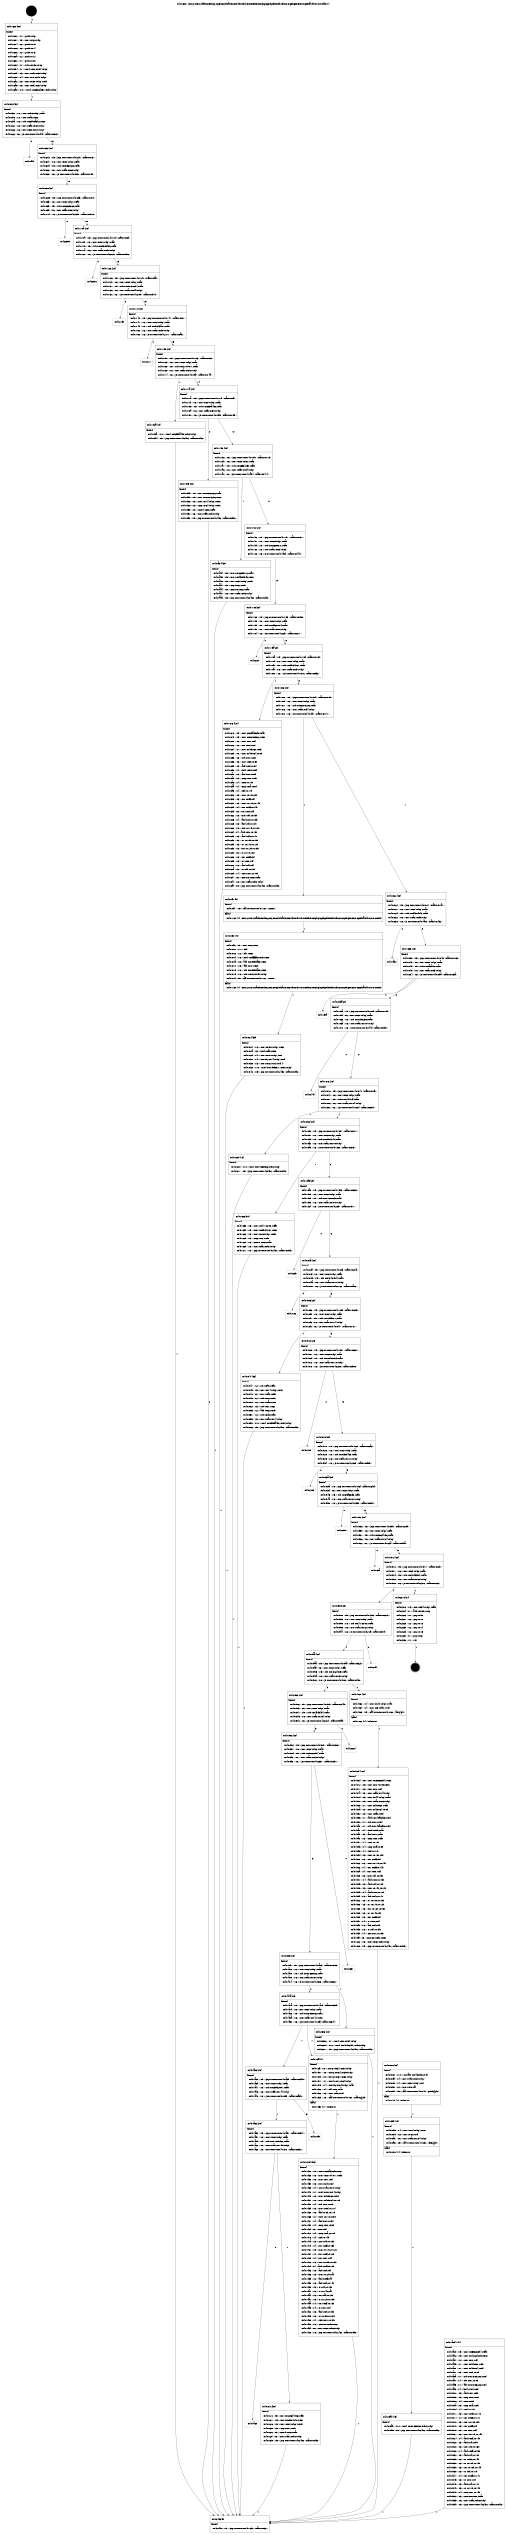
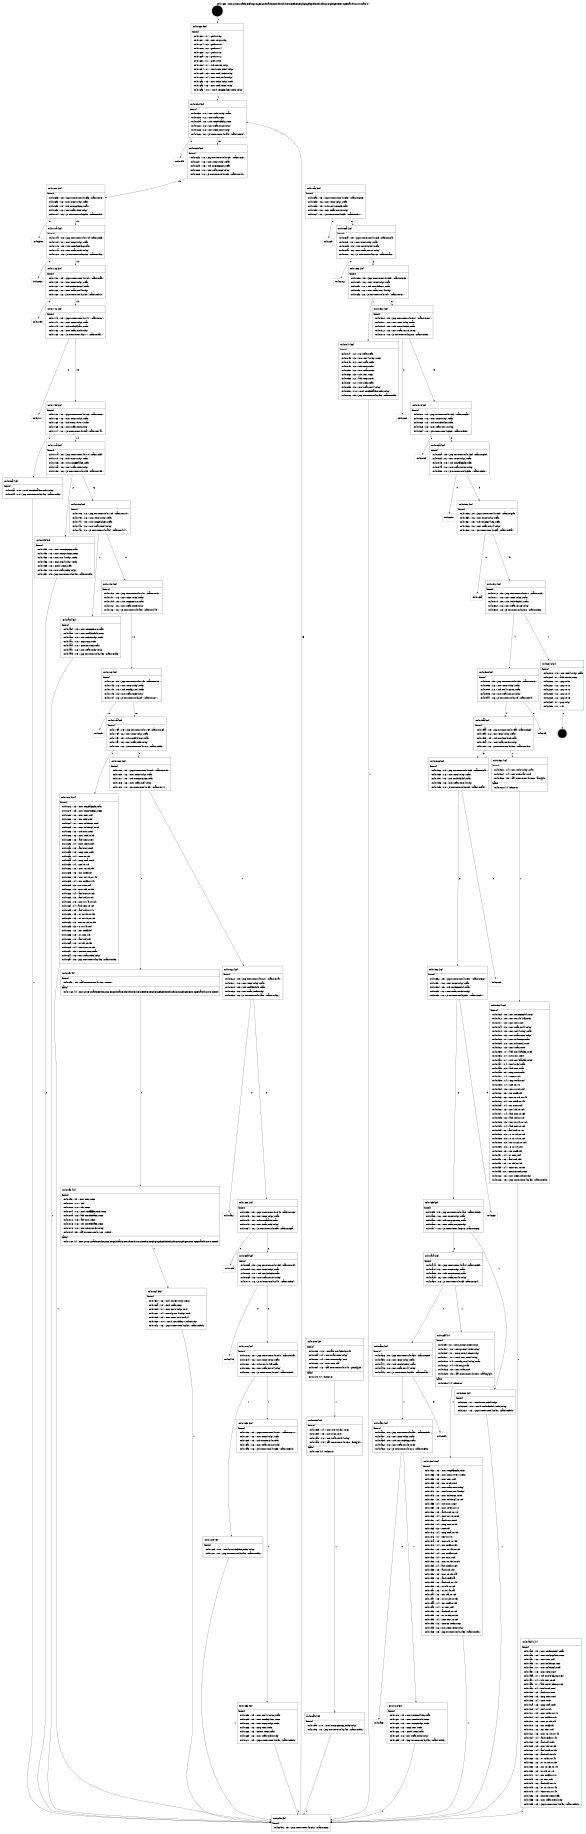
edge "0x40245c [5]" -> "0x4016b2 [32]": added, label "15"
edge "0x401892 [28]" -> "0x4018ae [28]": removed, label "6"
